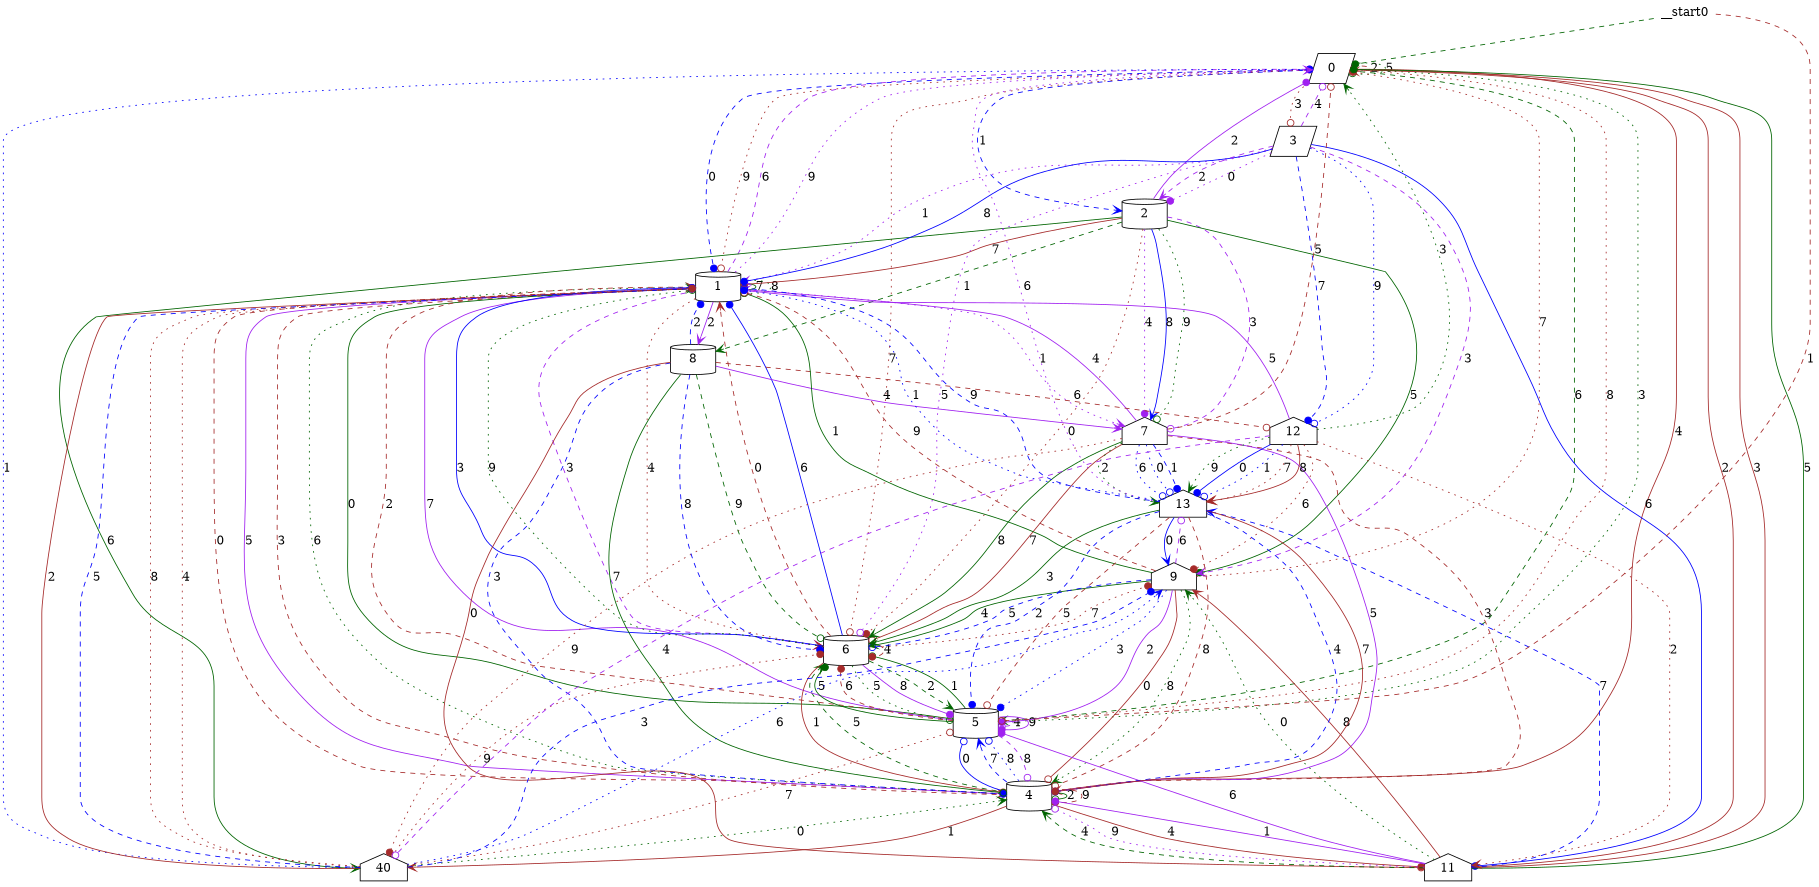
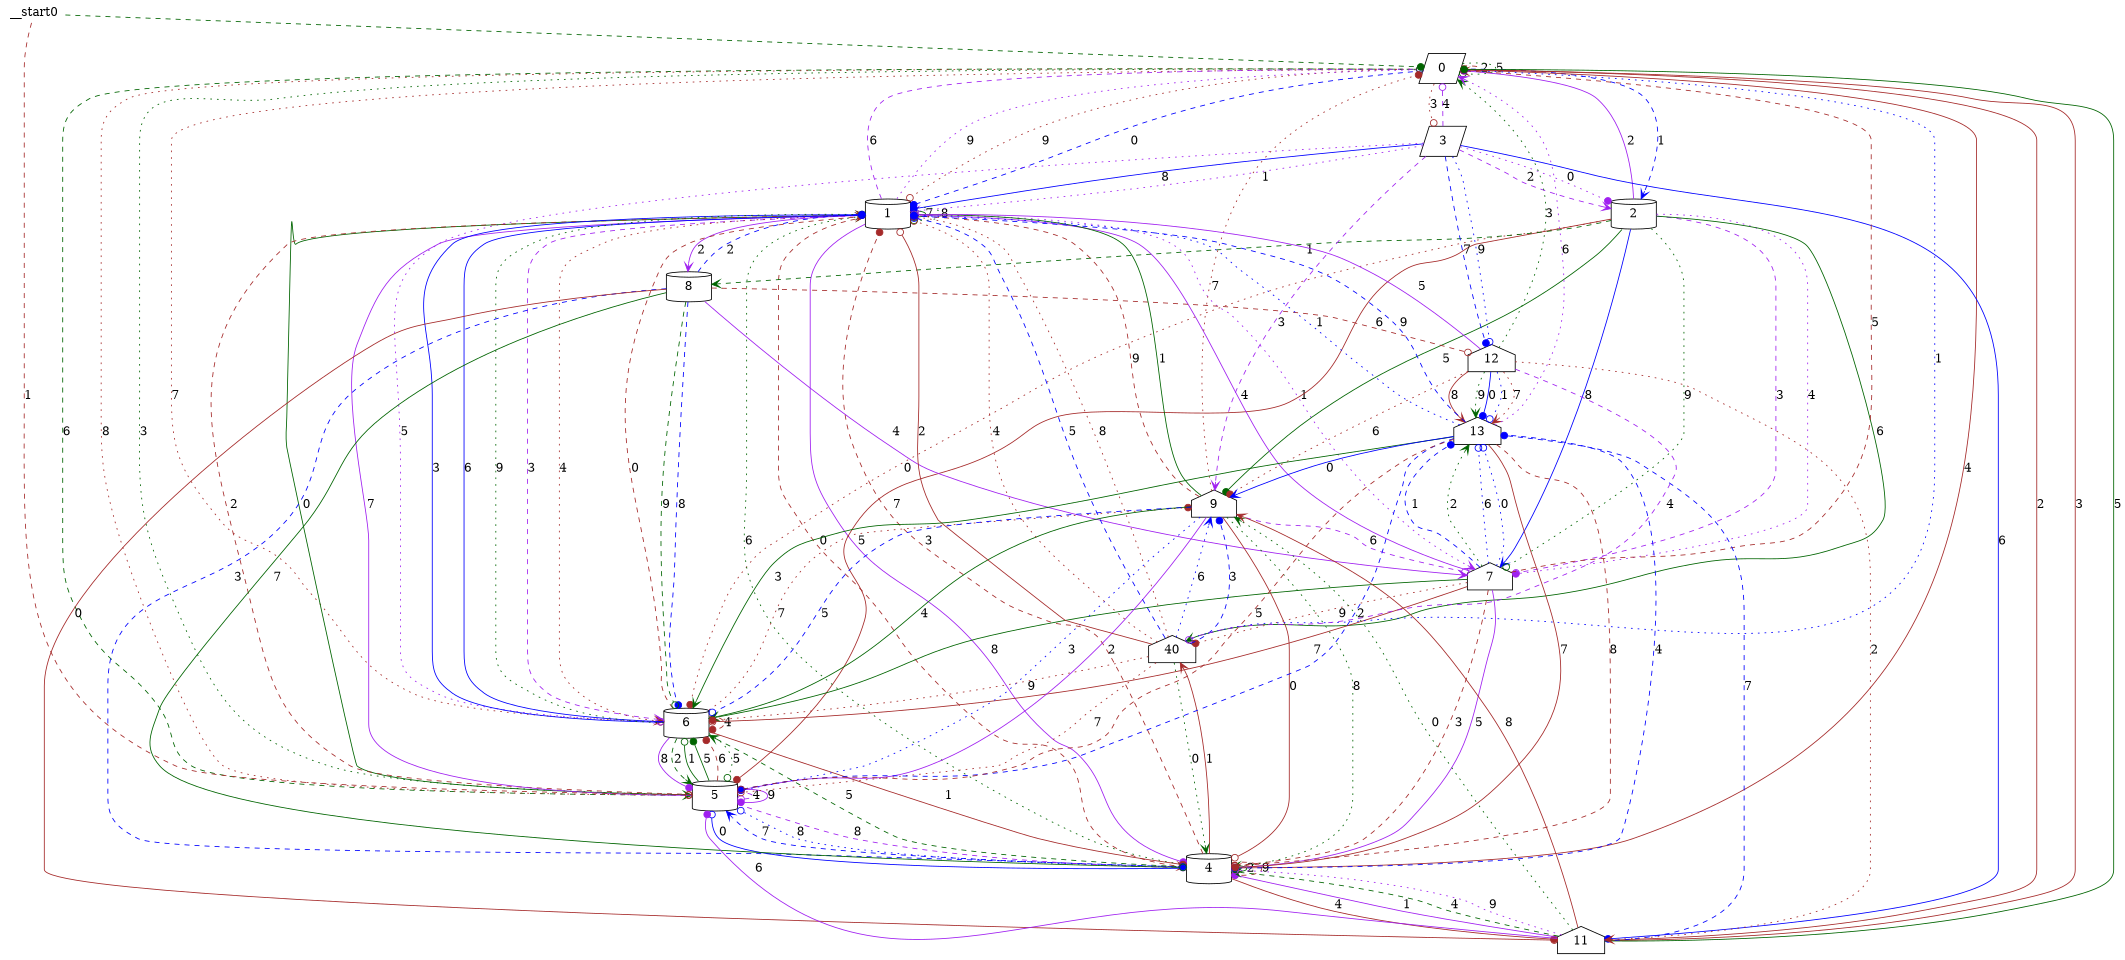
edge "2" -> "1": now "2" -> "5"
edge "9" -> "13": now "9" -> "7"
edge "11" -> "13": arrowhead vee -> dot
